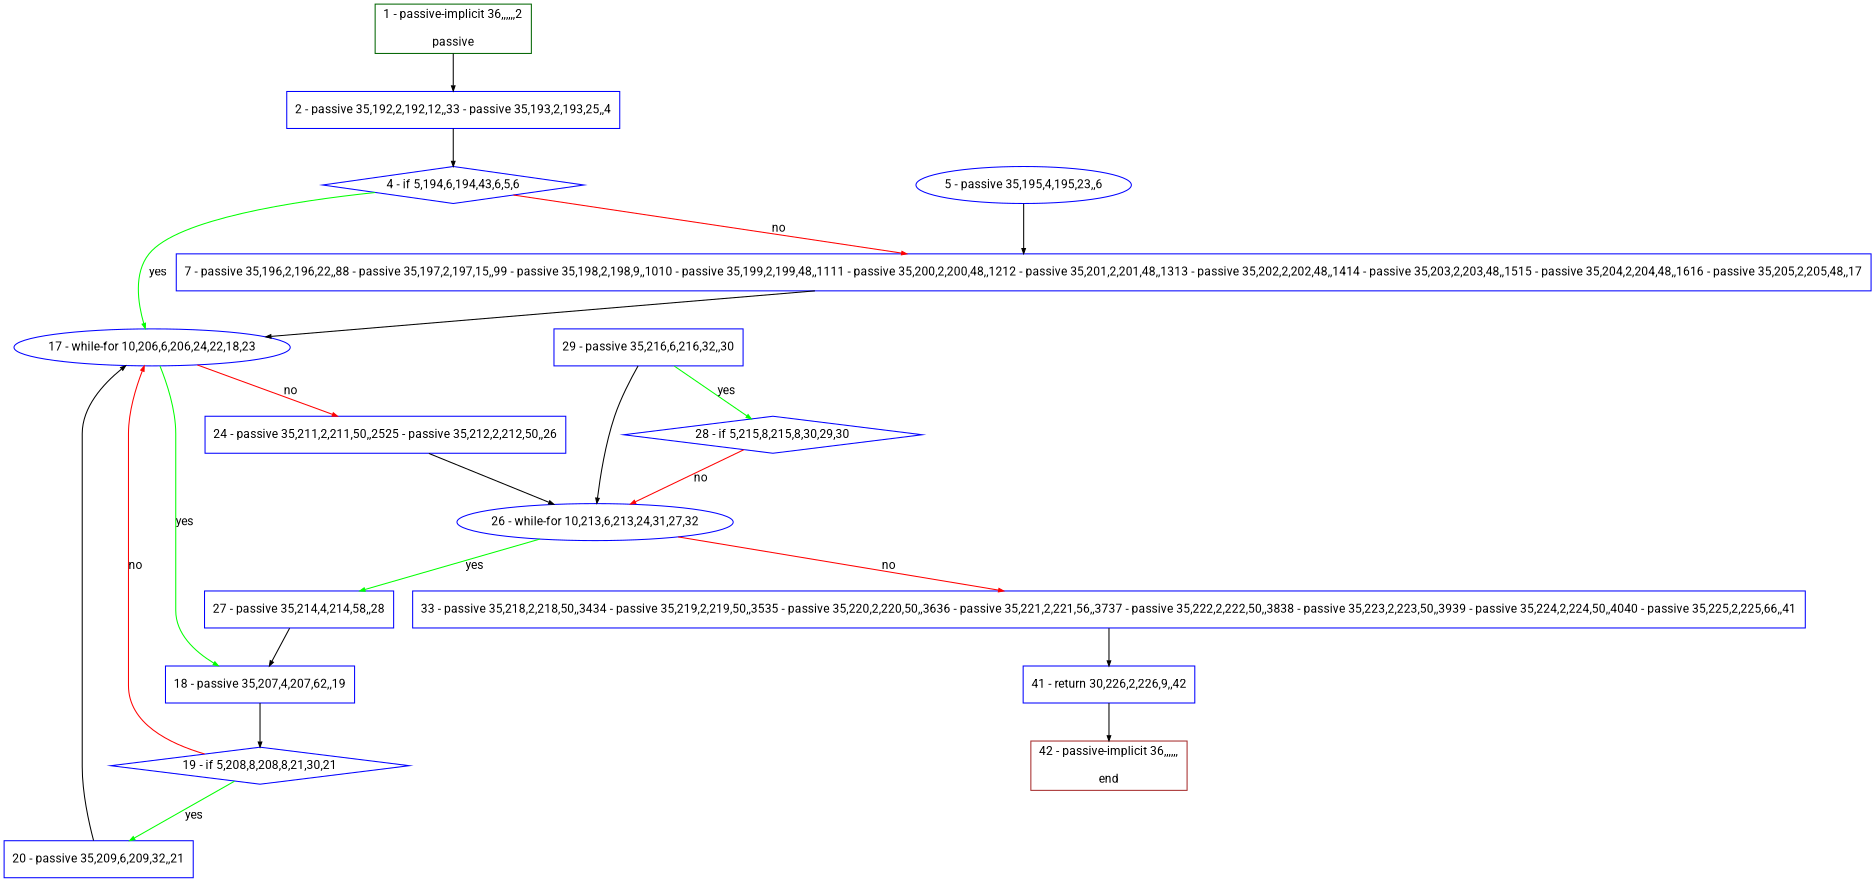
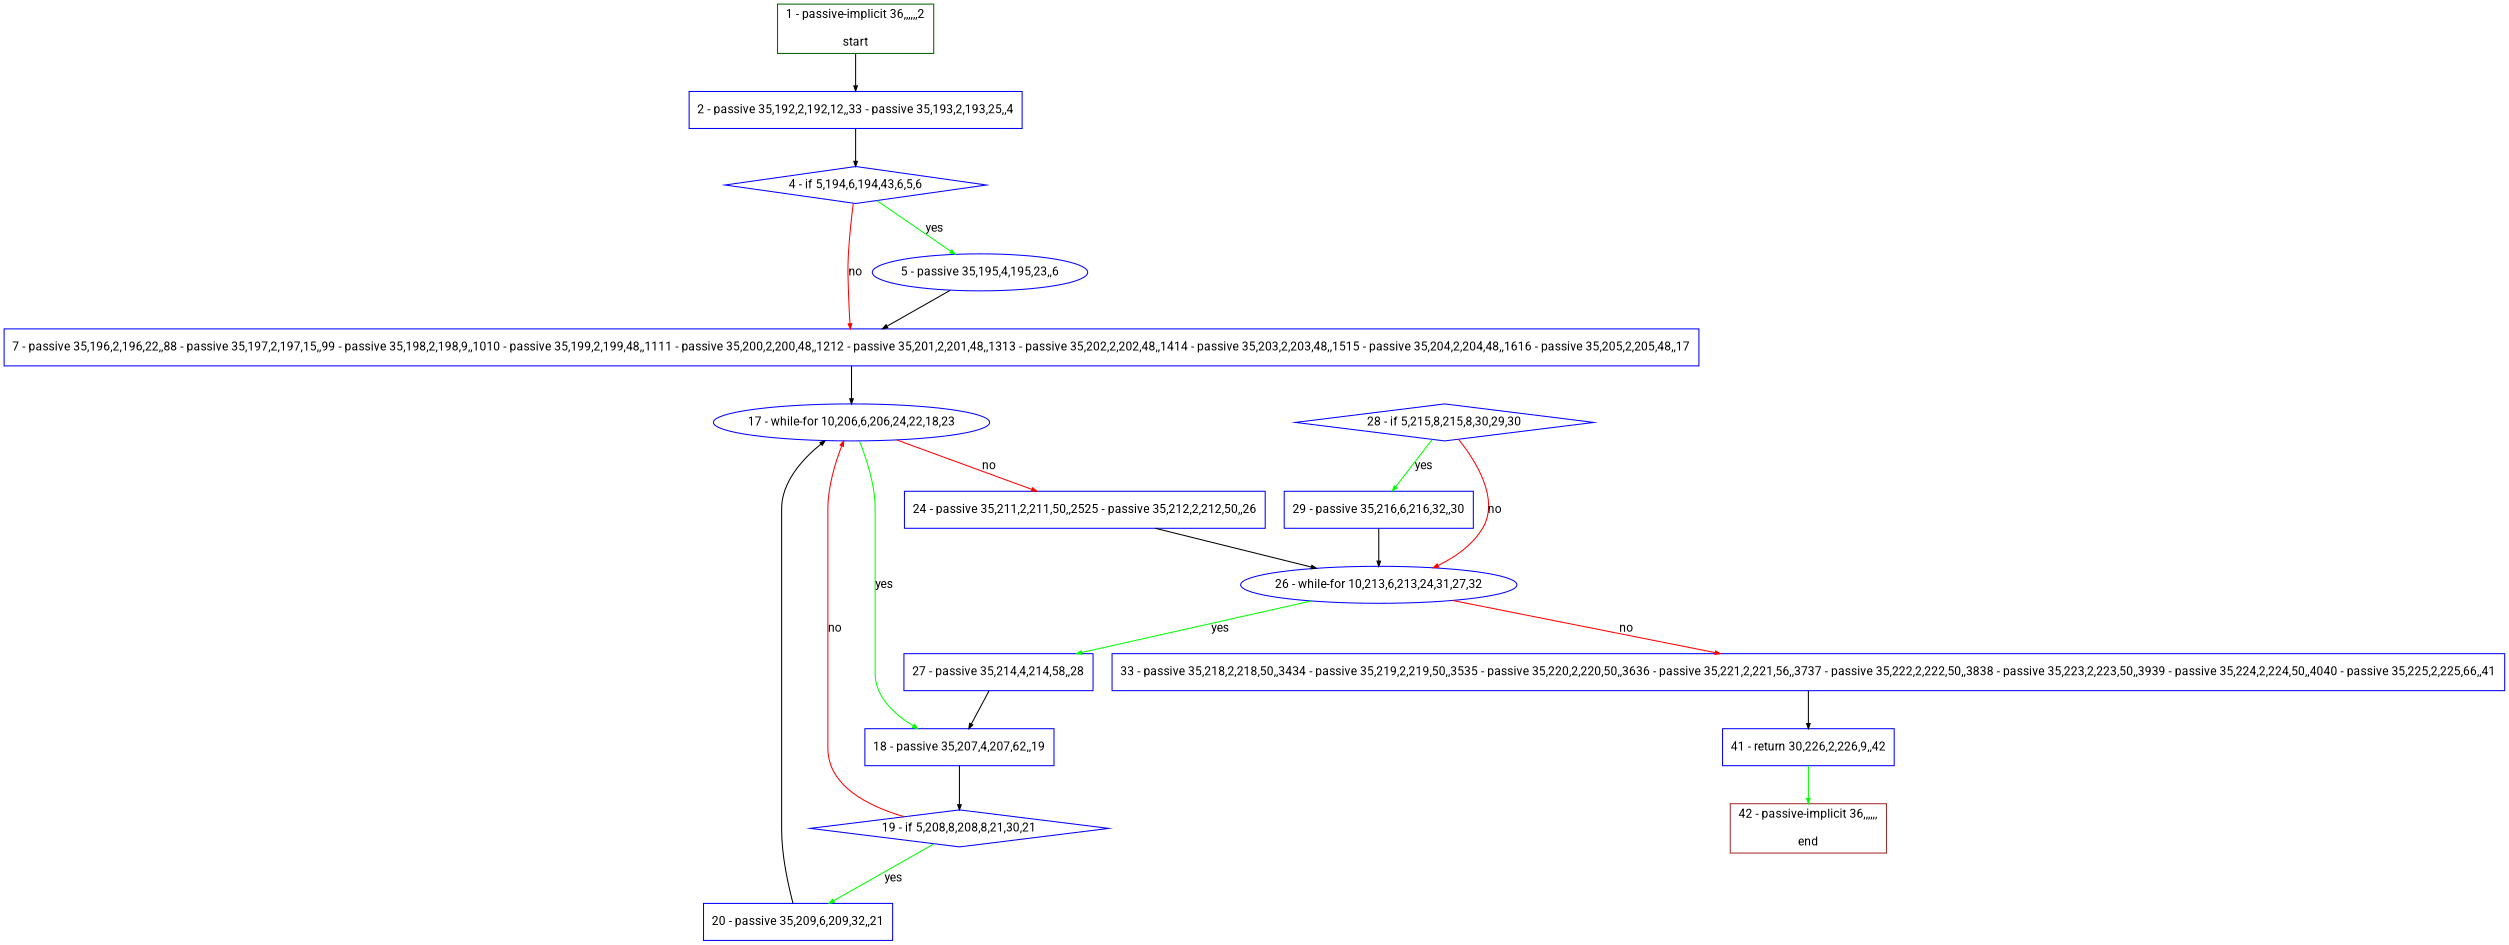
node "1 - passive-implicit 36,,,,,,2 passive": label "1 - passive-implicit 36,,,,,,2 passive" -> "1 - passive-implicit 36,,,,,,2 start"
edge "4 - if 5,194,6,194,43,6,5,6" -> "17 - while-for 10,206,6,206,24,22,18,23": now "4 - if 5,194,6,194,43,6,5,6" -> "5 - passive 35,195,4,195,23,,6"
edge "29 - passive 35,216,6,216,32,,30" -> "28 - if 5,215,8,215,8,30,29,30": reversed
edge "41 - return 30,226,2,226,9,,42" -> "42 - passive-implicit 36,,,,,, end": color #000000 -> #00ff00
